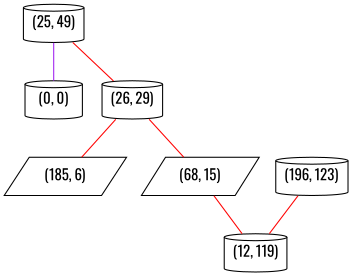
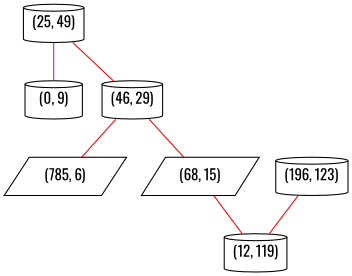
node "(0, 0)": label "(0, 0)" -> "(0, 9)"
node "(26, 29)": label "(26, 29)" -> "(46, 29)"
node "(185, 6)": label "(185, 6)" -> "(785, 6)"
